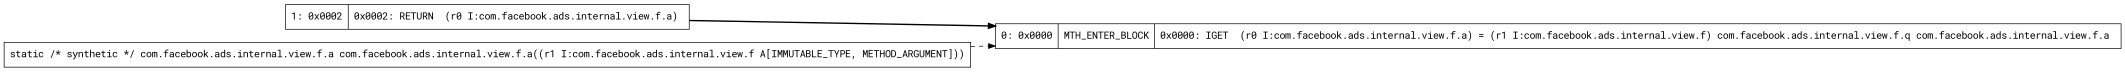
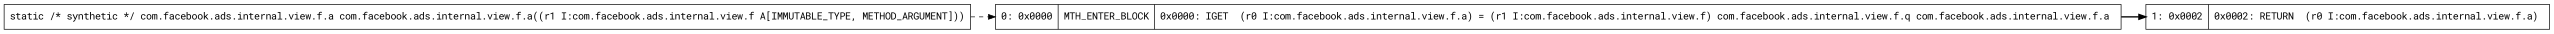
edge "1: 0x0002" -> "0: 0x0000": reversed
